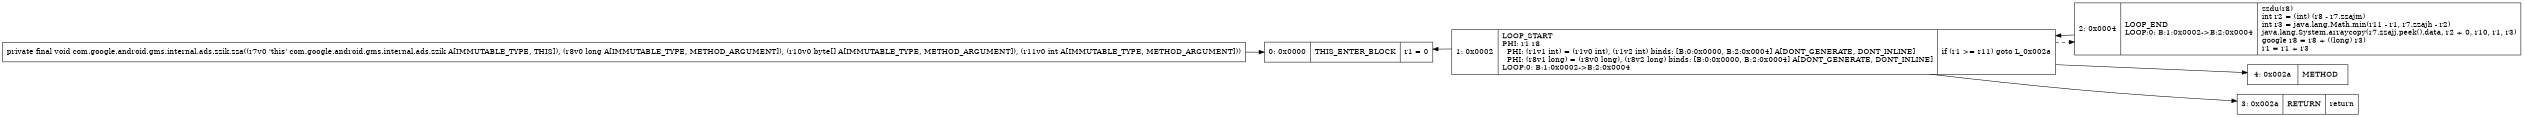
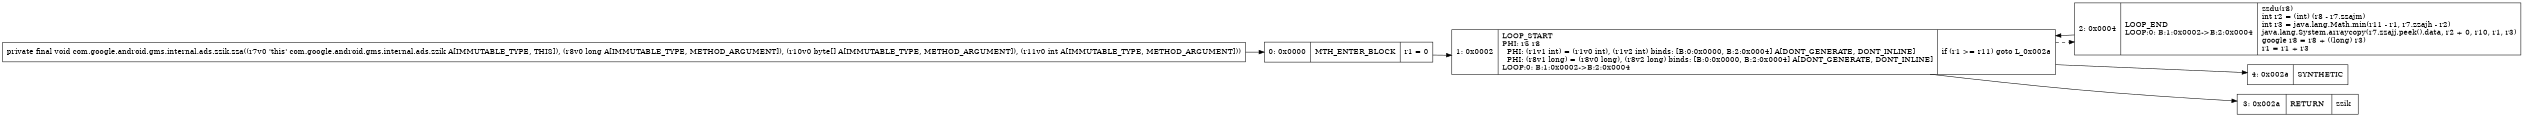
node "1: 0x0002": text "PHI: r1 r8" -> "PHI: r5 r8"
edge "1: 0x0002" -> "0: 0x0000": reversed
node "0: 0x0000": text "THIS_ENTER_BLOCK" -> "MTH_ENTER_BLOCK"
node "4: 0x002a": text "METHOD" -> "SYNTHETIC"
node "3: 0x002a": text "return" -> "zzik"
